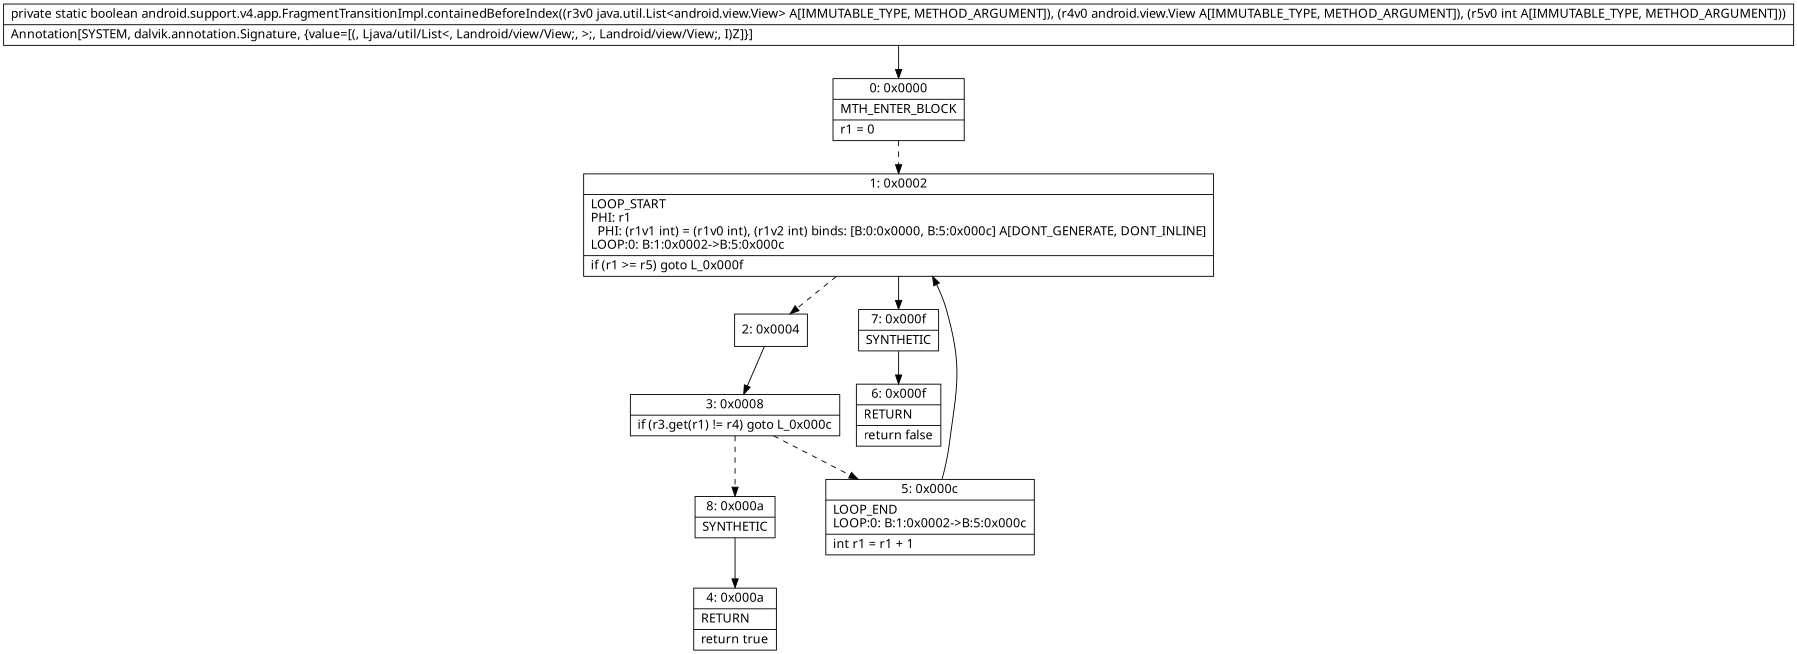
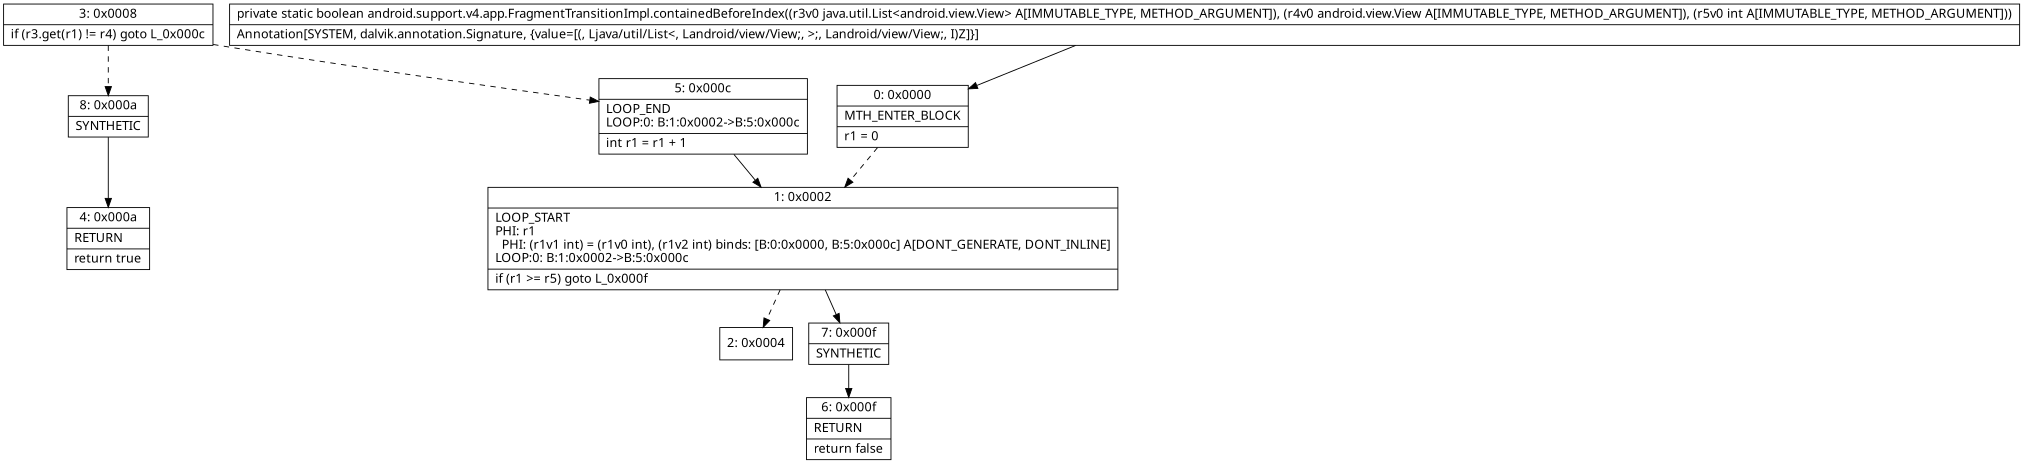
edge "2: 0x0004" -> "3: 0x0008": removed
